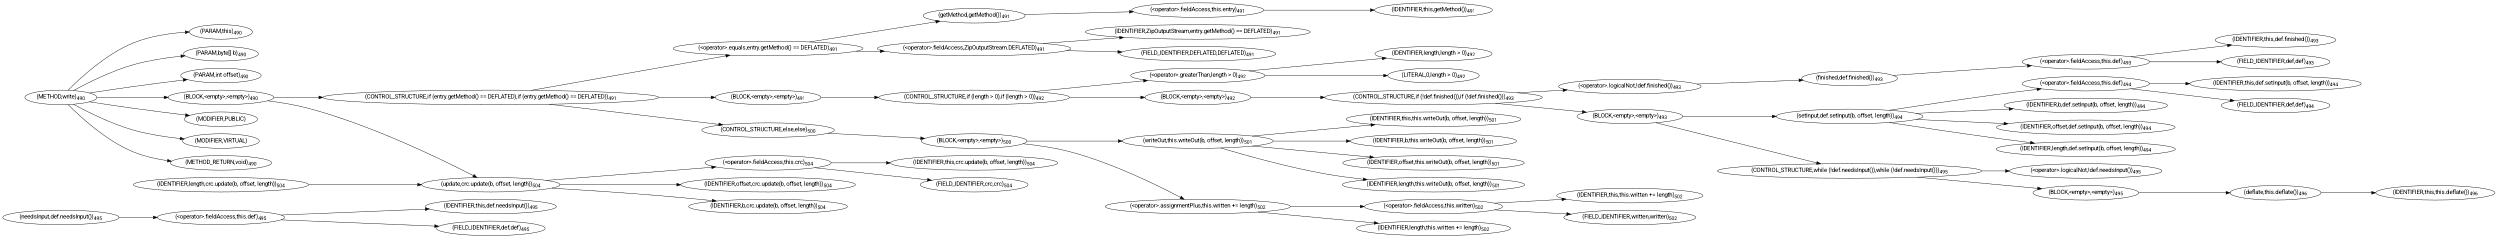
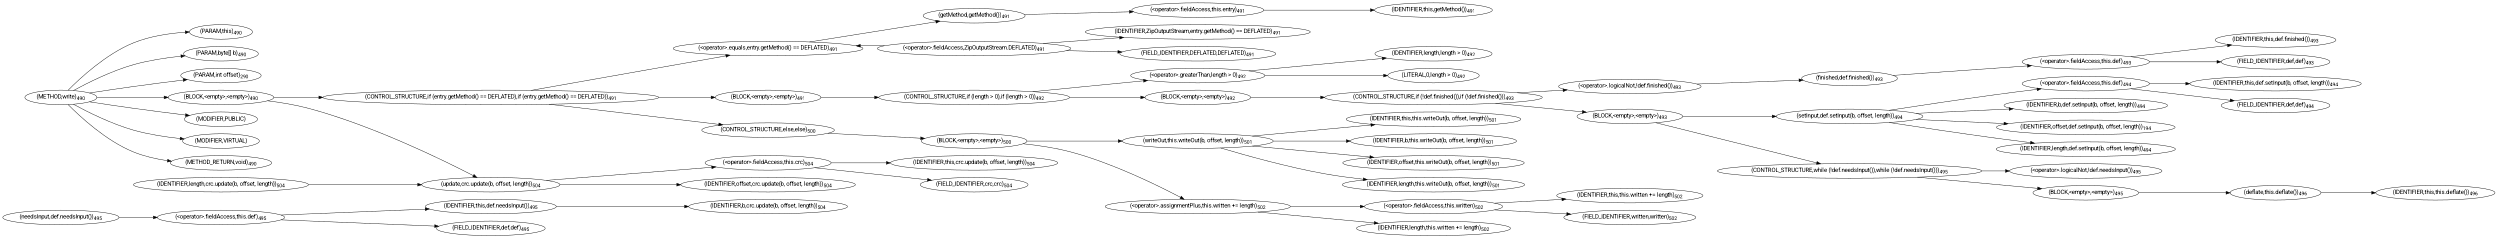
edge "(<operator>.equals,entry.getMethod() == DEFLATED)" -> "(<operator>.fieldAccess,ZipOutputStream.DEFLATED)": reversed
node "(PARAM,int offset)": text "490" -> "290"
node "(IDENTIFIER,offset,def.setInput(b, offset, length))": text "494" -> "194"
edge "(update,crc.update(b, offset, length))" -> "(IDENTIFIER,b,crc.update(b, offset, length))": now "(IDENTIFIER,this,def.needsInput())" -> "(IDENTIFIER,b,crc.update(b, offset, length))"
